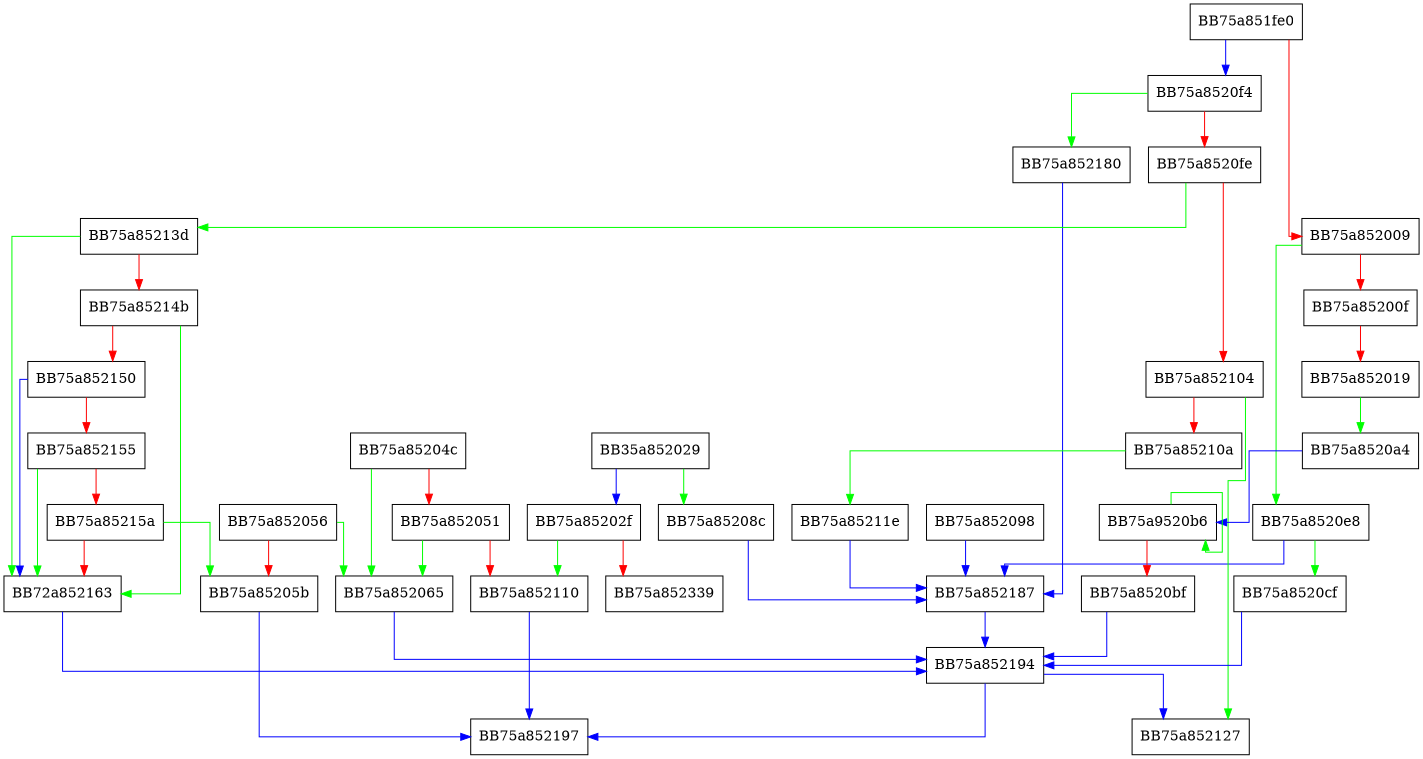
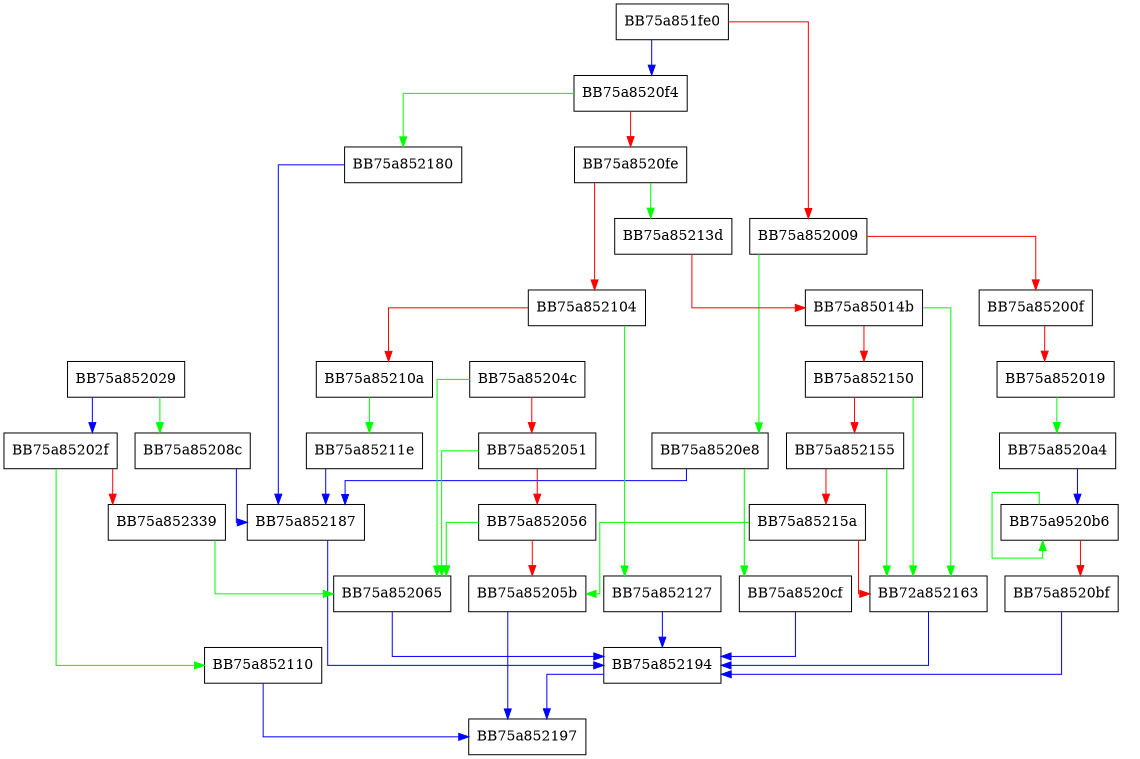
node "BB75a85214b": label "BB75a85214b" -> "BB75a85014b"
edge "BB75a85213d" -> "BB72a852163": removed
node "BB35a852029": label "BB35a852029" -> "BB75a852029"
edge "BB75a852150" -> "BB72a852163": color blue -> green
node "BB75a852098": removed
edge "BB75a852051" -> "BB75a852110": now "BB75a852051" -> "BB75a852056"
edge "BB75a852339" -> "BB75a852065": added
edge "BB75a852194" -> "BB75a852127": reversed
